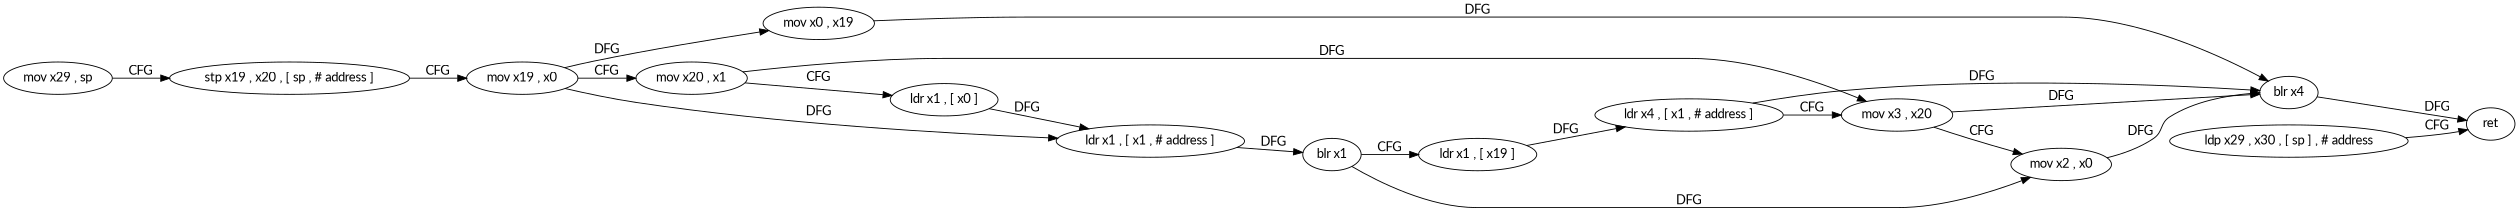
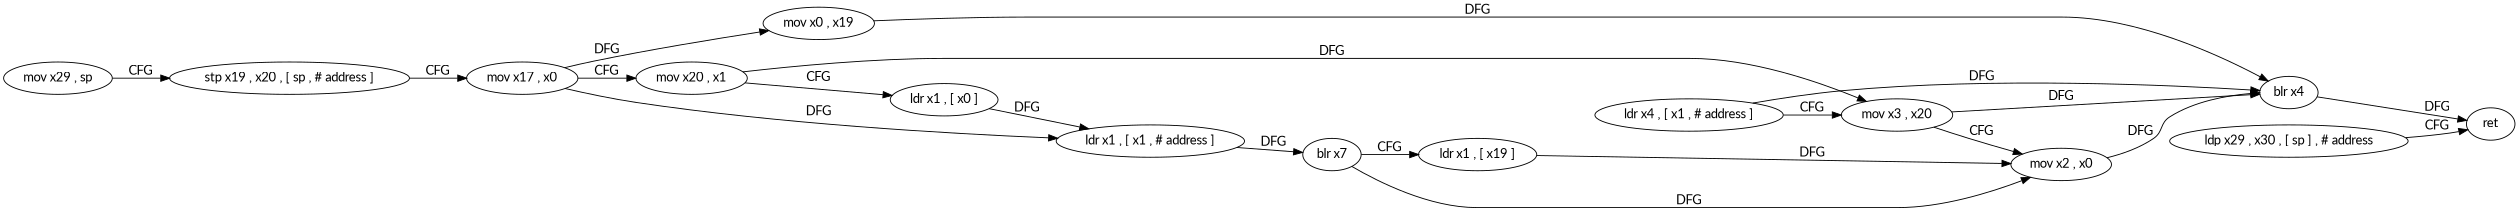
node "mov x19 , x0": label "mov x19 , x0" -> "mov x17 , x0"
edge "ldr x1 , [ x19 ]" -> "ldr x4 , [ x1 , # address ]": now "ldr x1 , [ x19 ]" -> "mov x2 , x0"
node "blr x1": label "blr x1" -> "blr x7"
